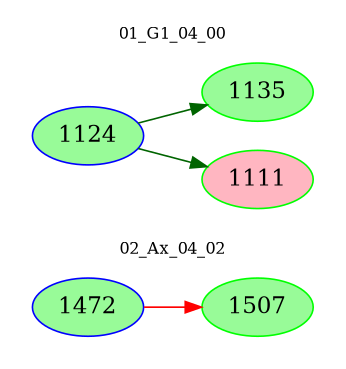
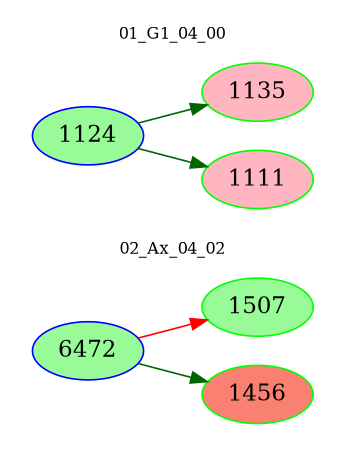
node "1135": fillcolor palegreen -> lightpink
node "1472": label "1472" -> "6472"
node "1456": added
